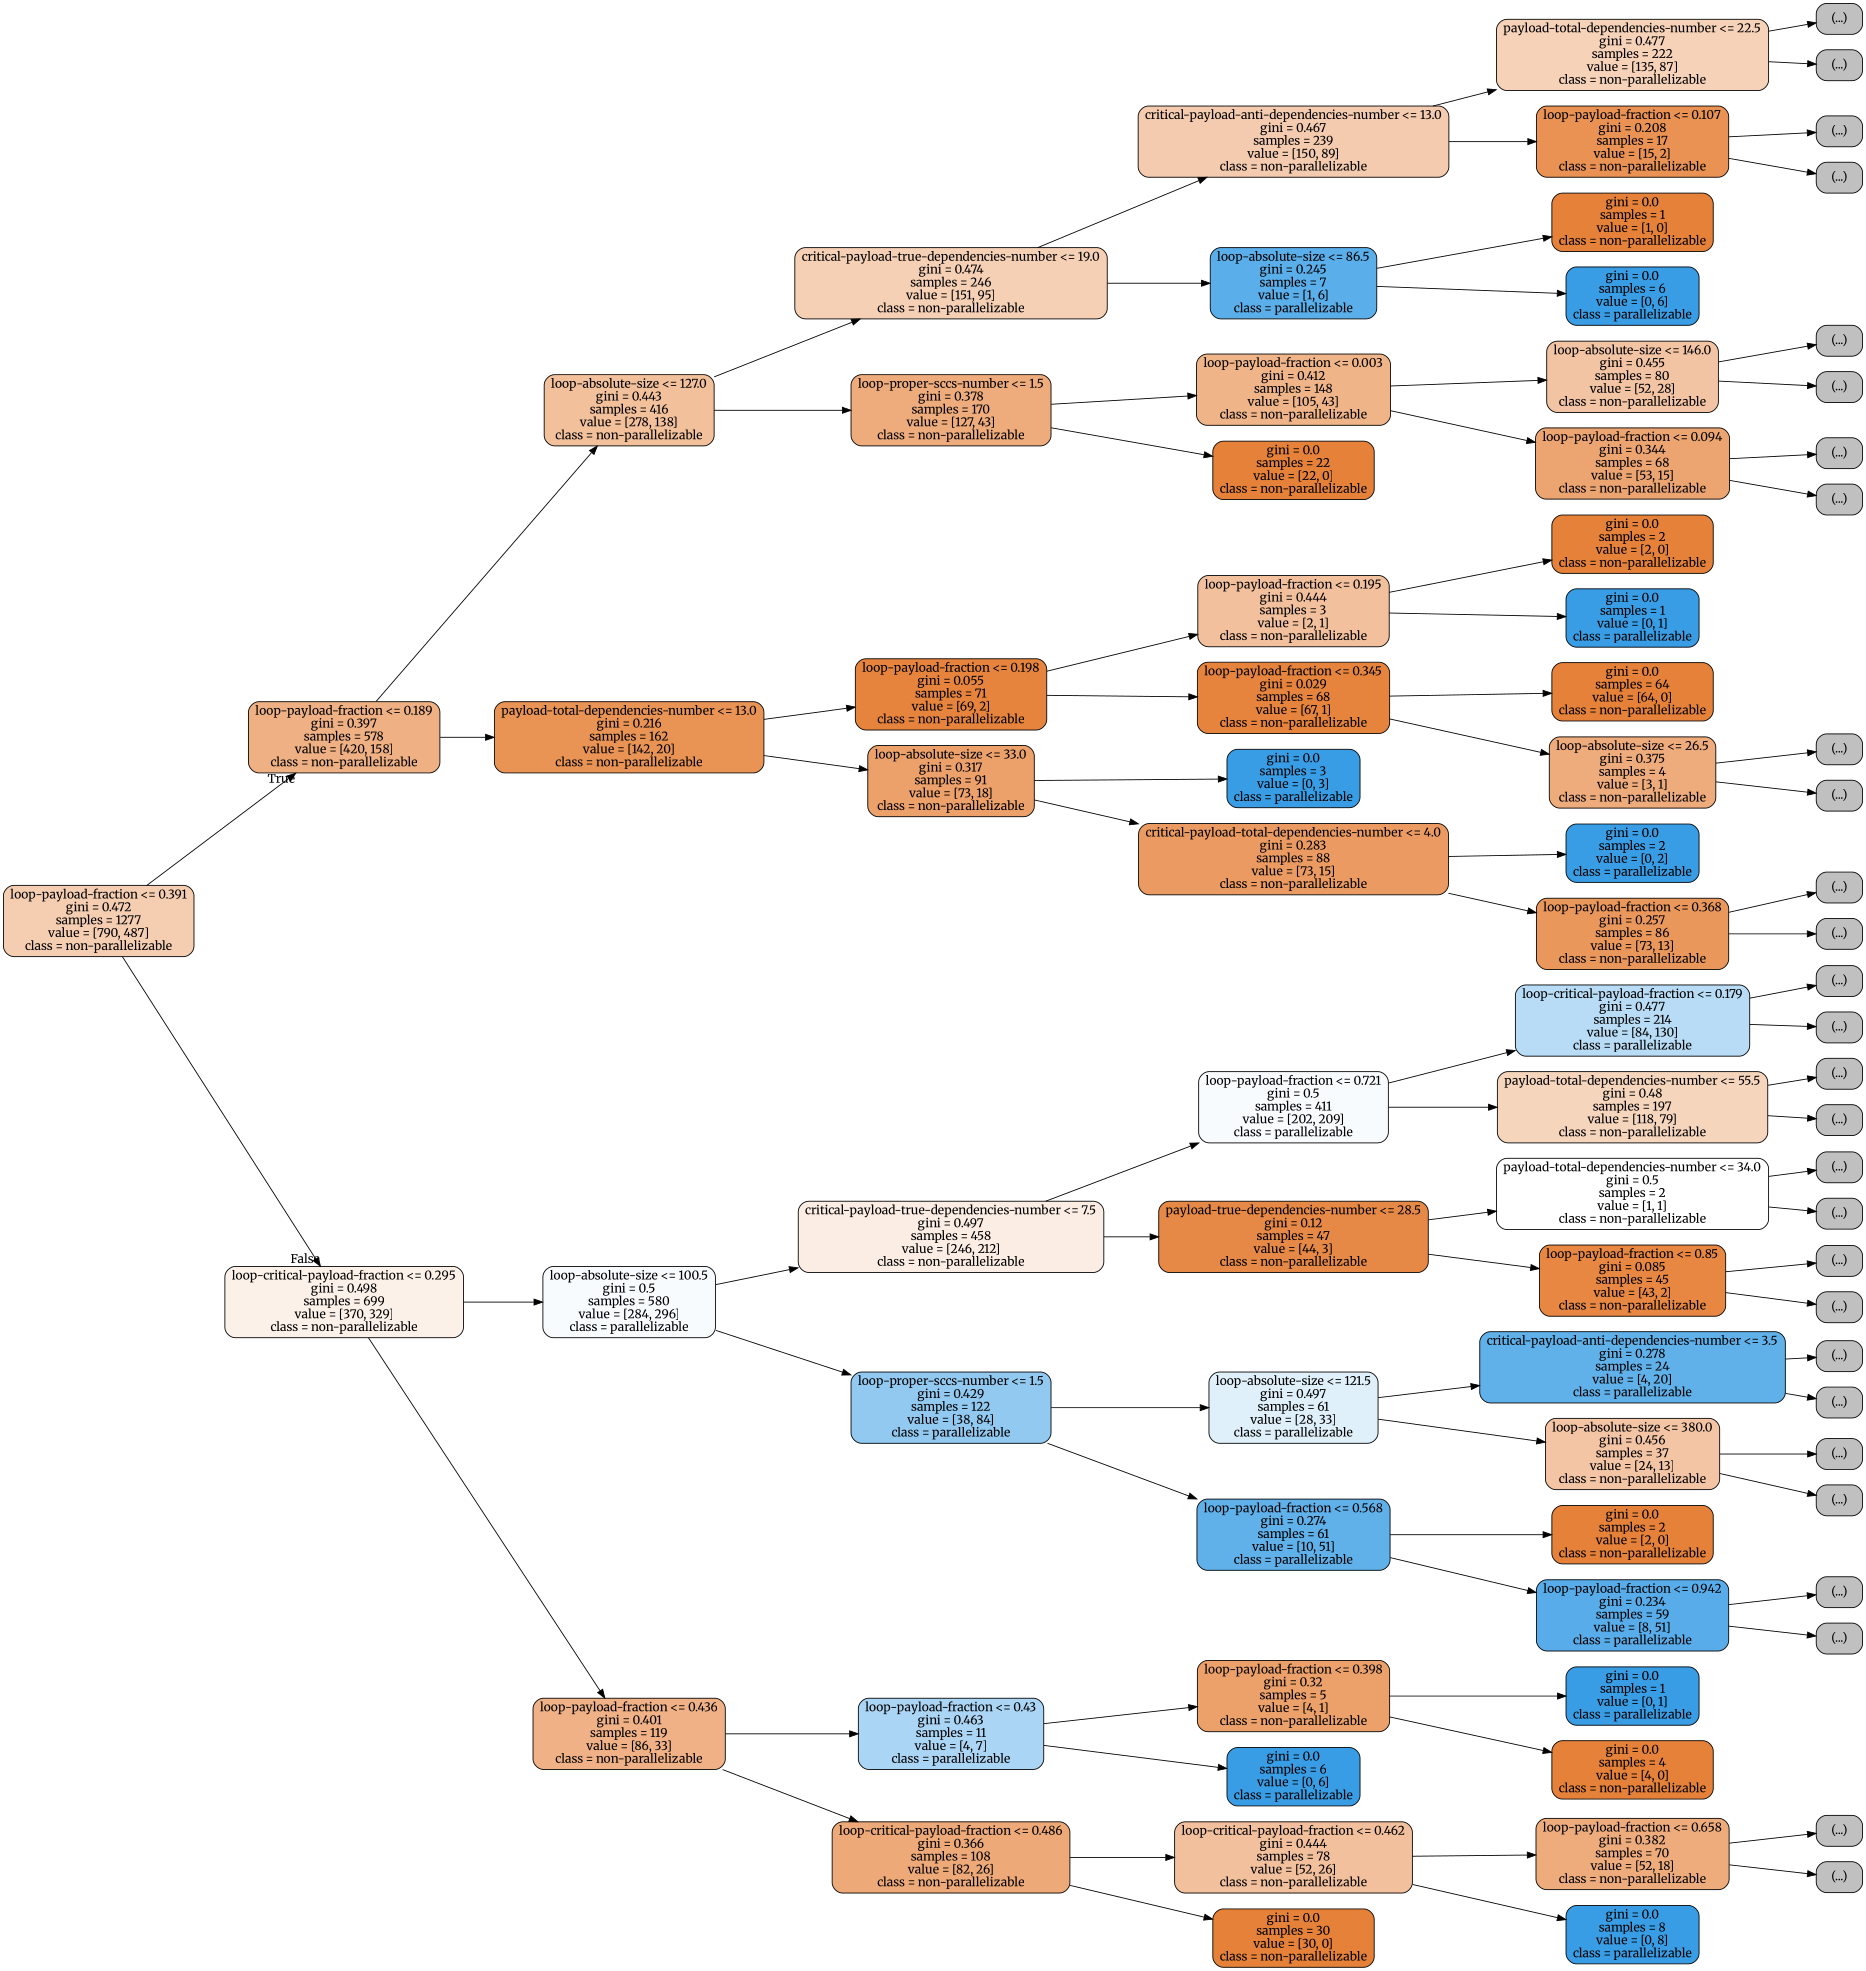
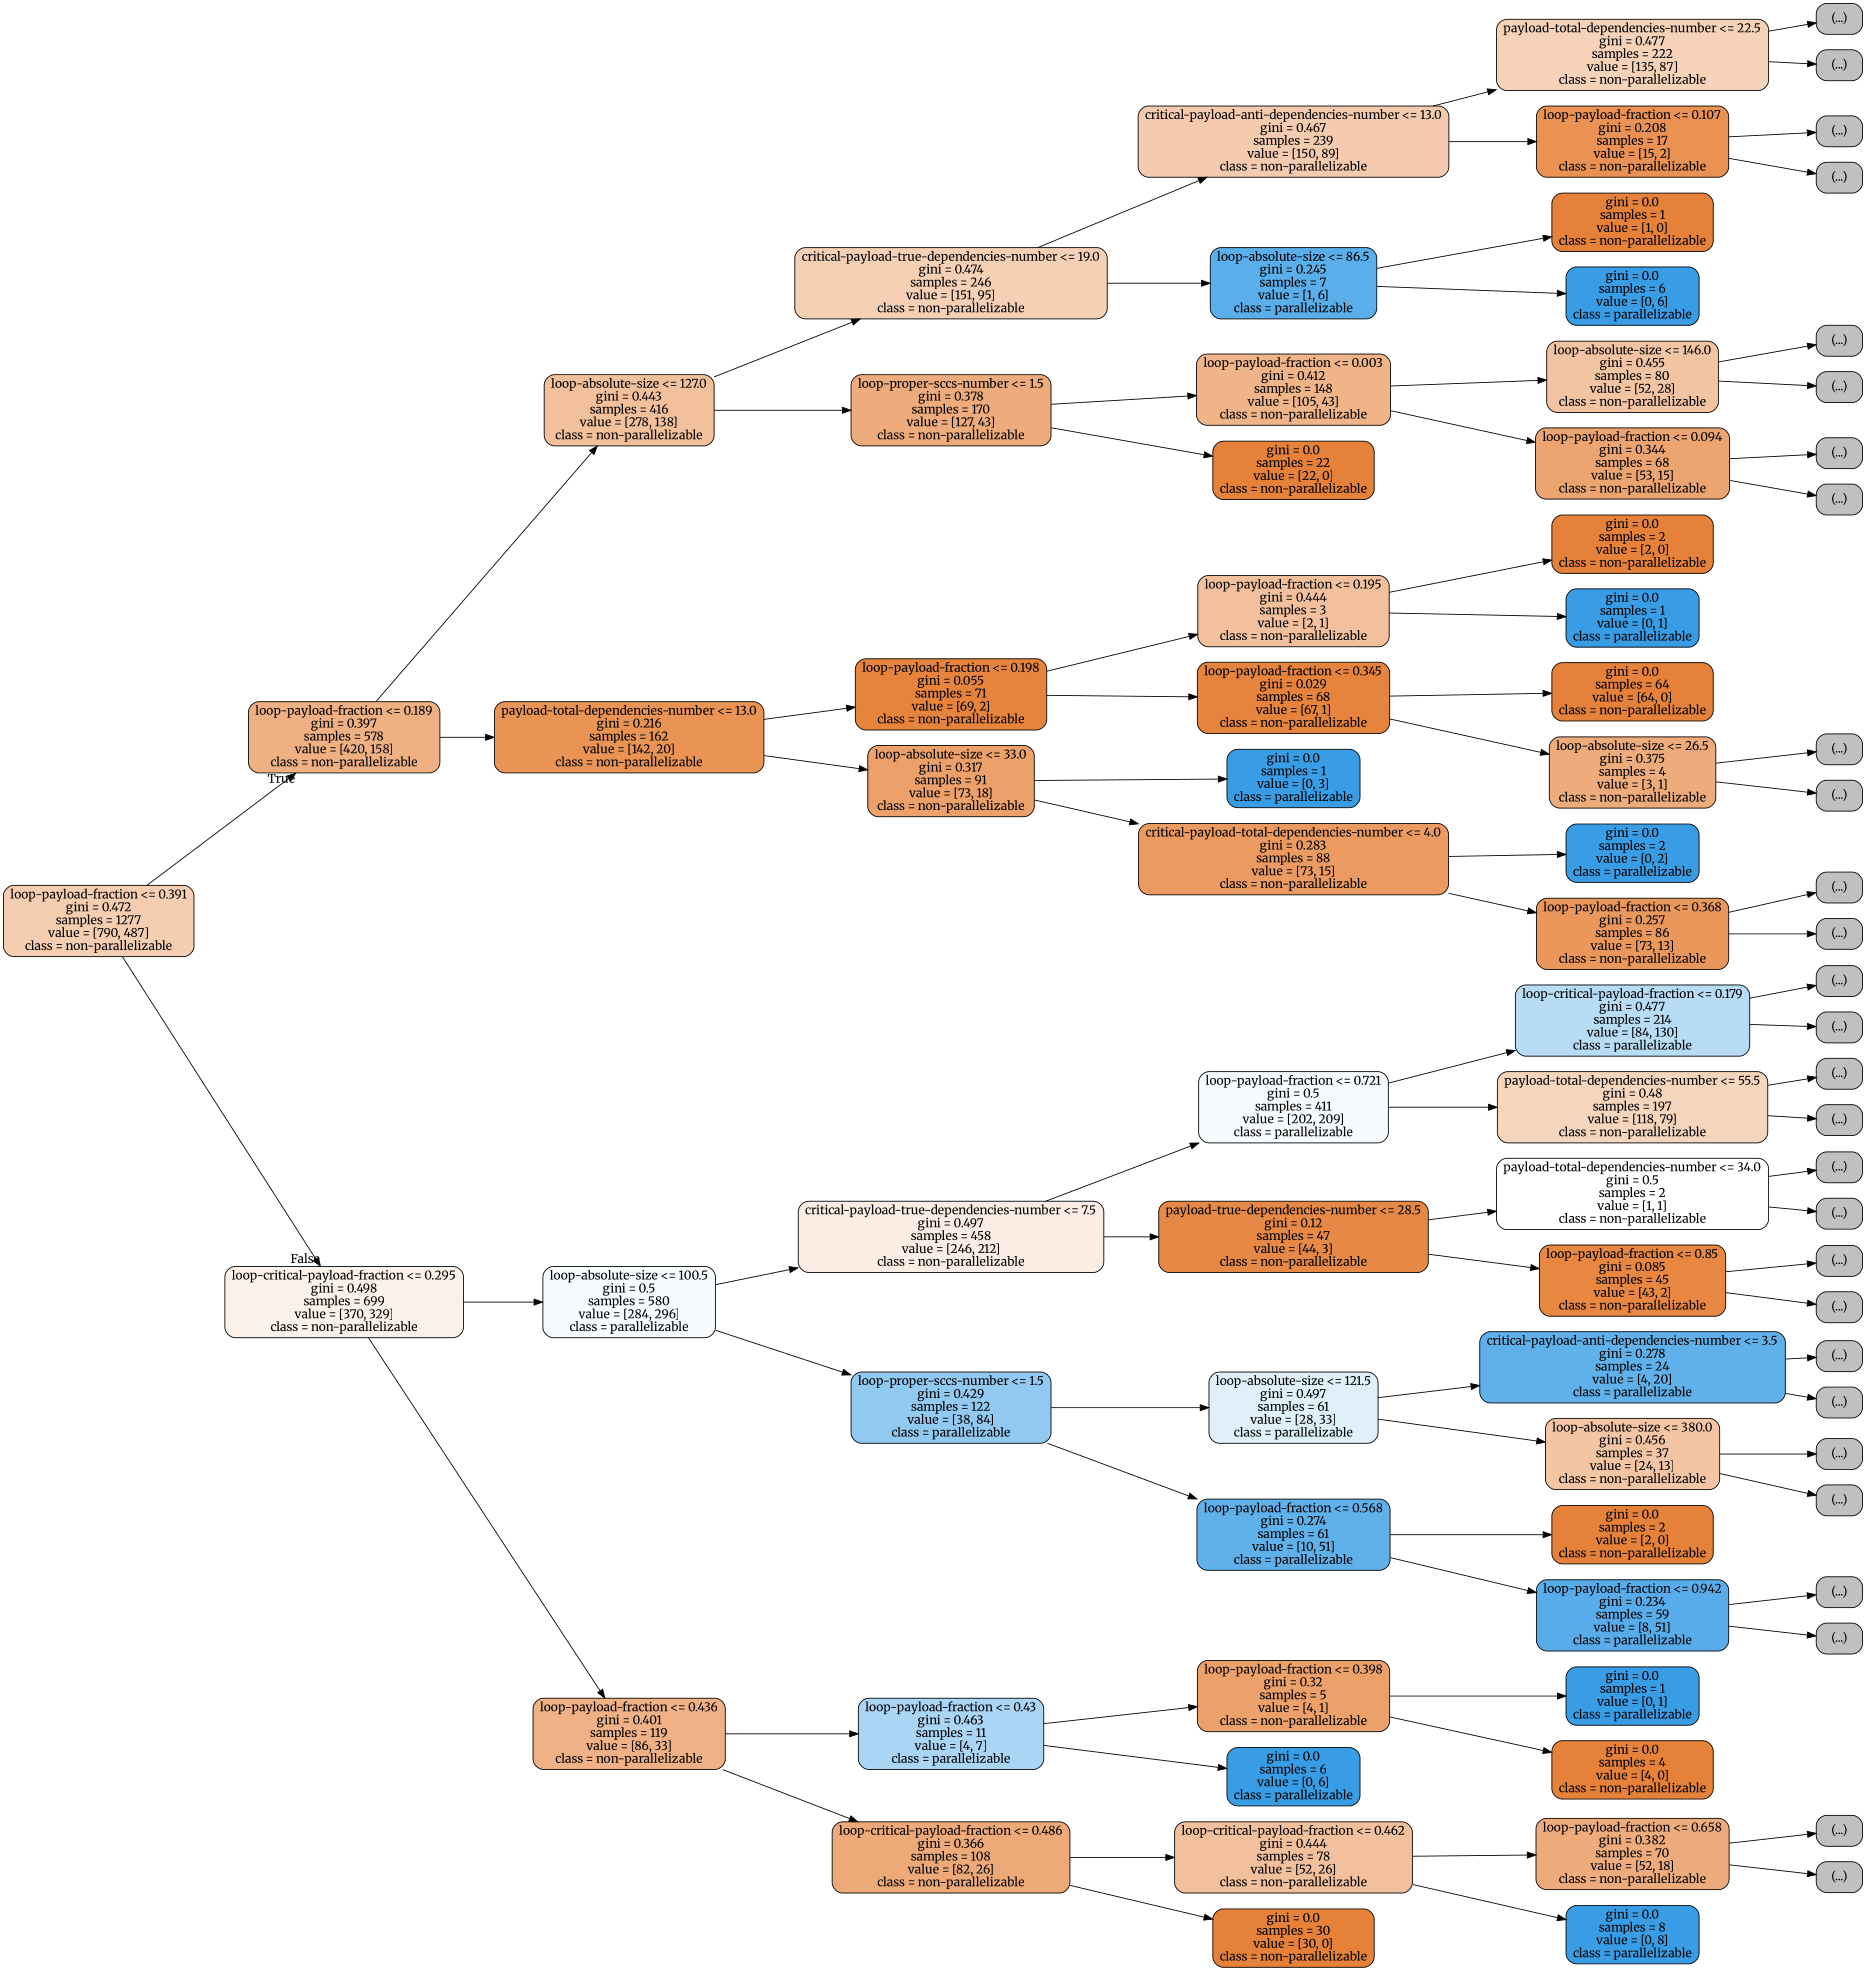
node "gini = 0.0 samples = 3 value = [0, 3] class = parallelizable": label "gini = 0.0 samples = 3 value = [0, 3] class = parallelizable" -> "gini = 0.0 samples = 1 value = [0, 3] class = parallelizable"
